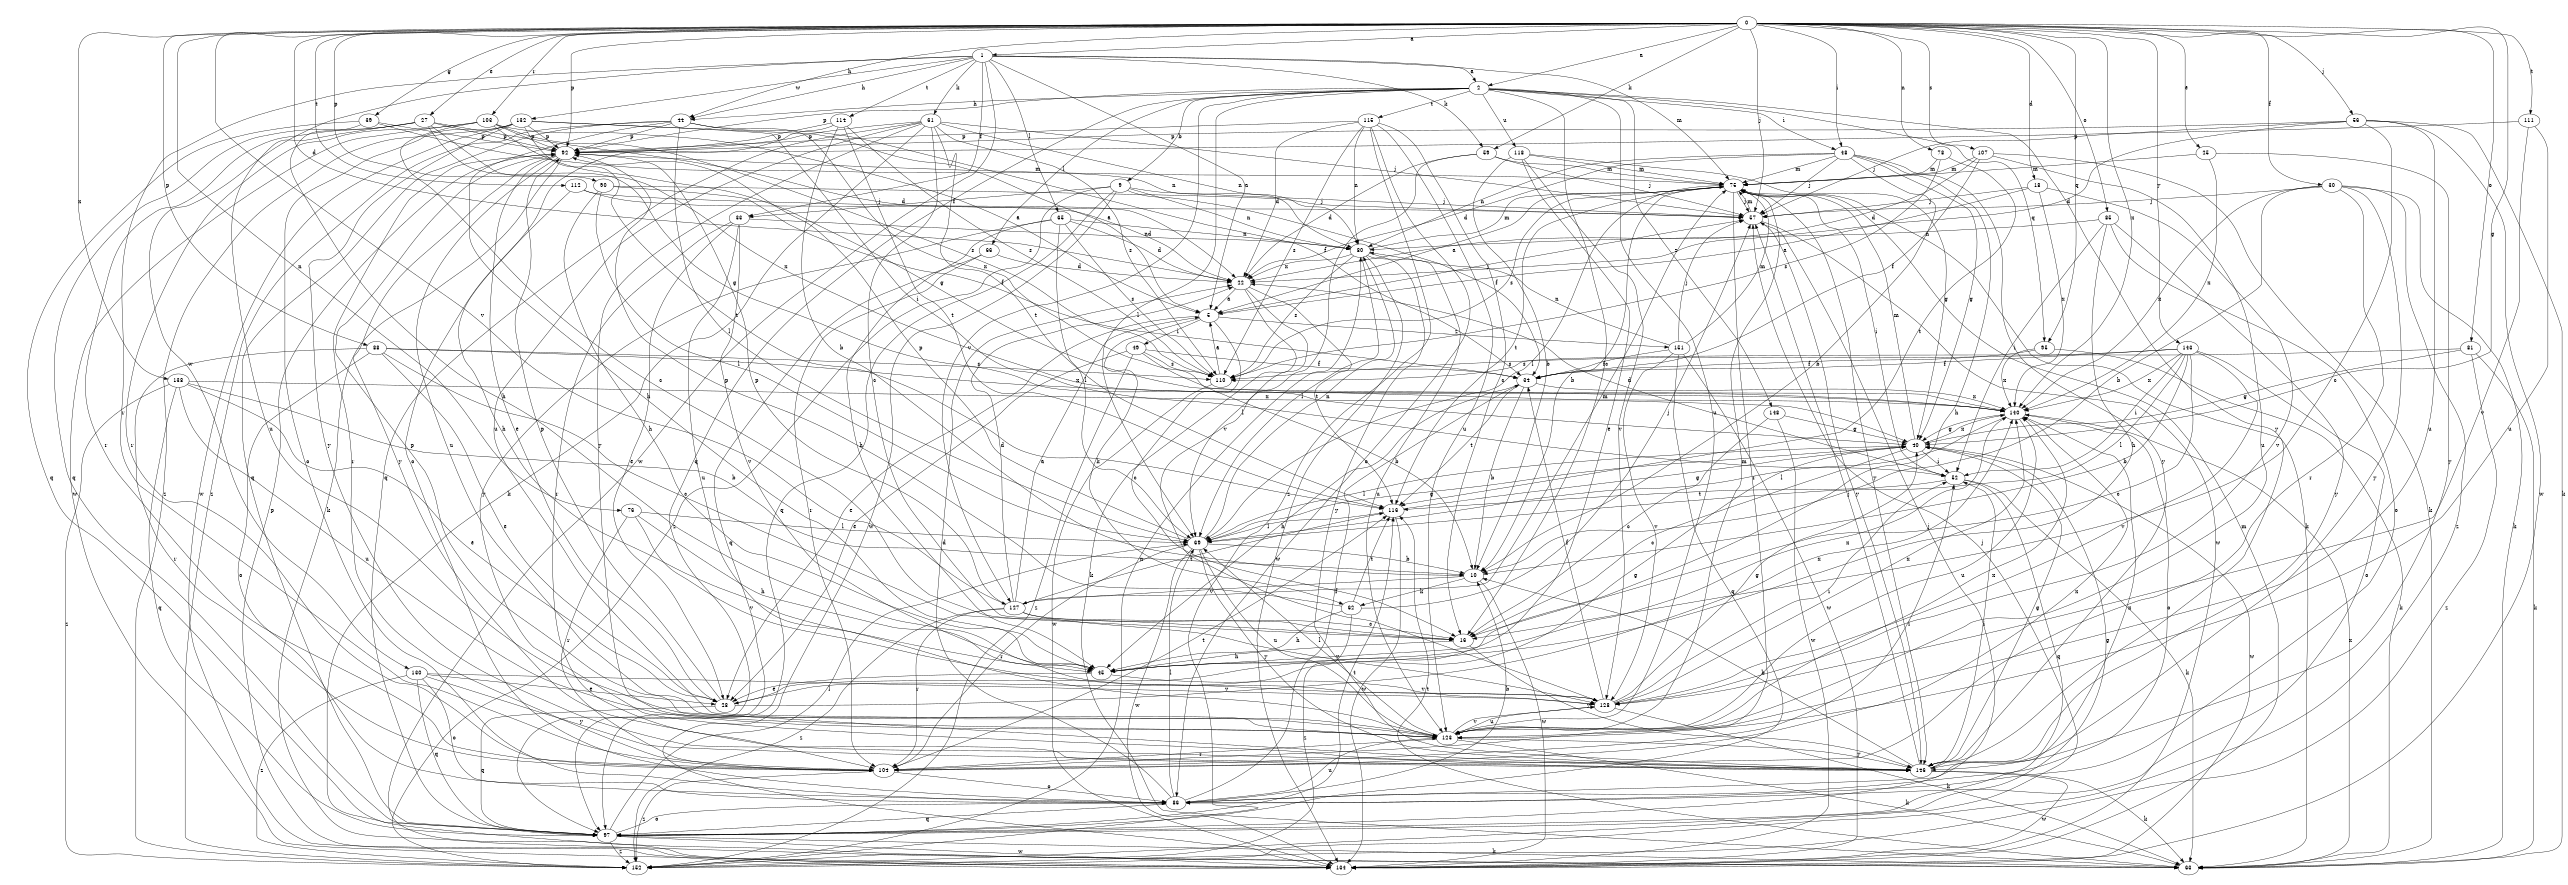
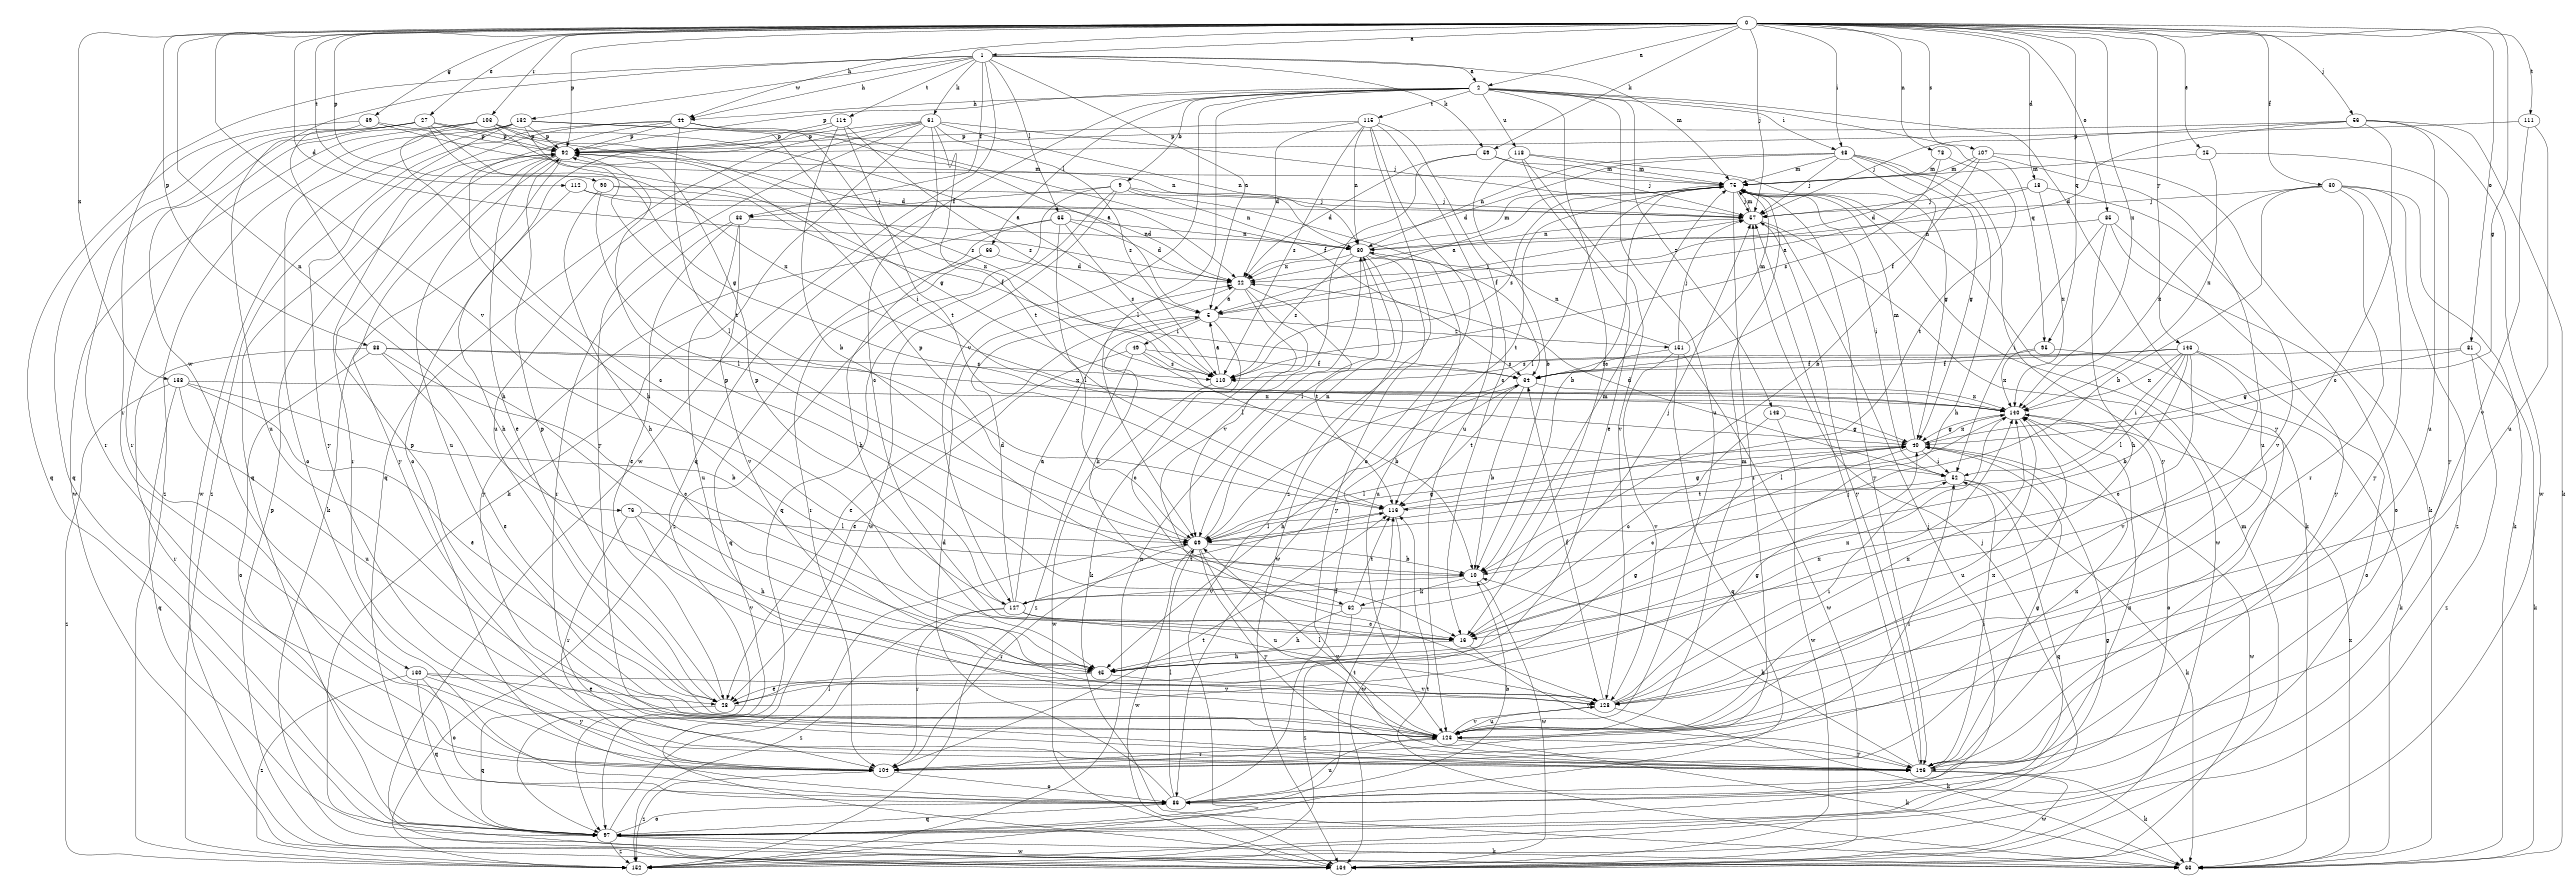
edge "57" -> "80": added, label "n"
